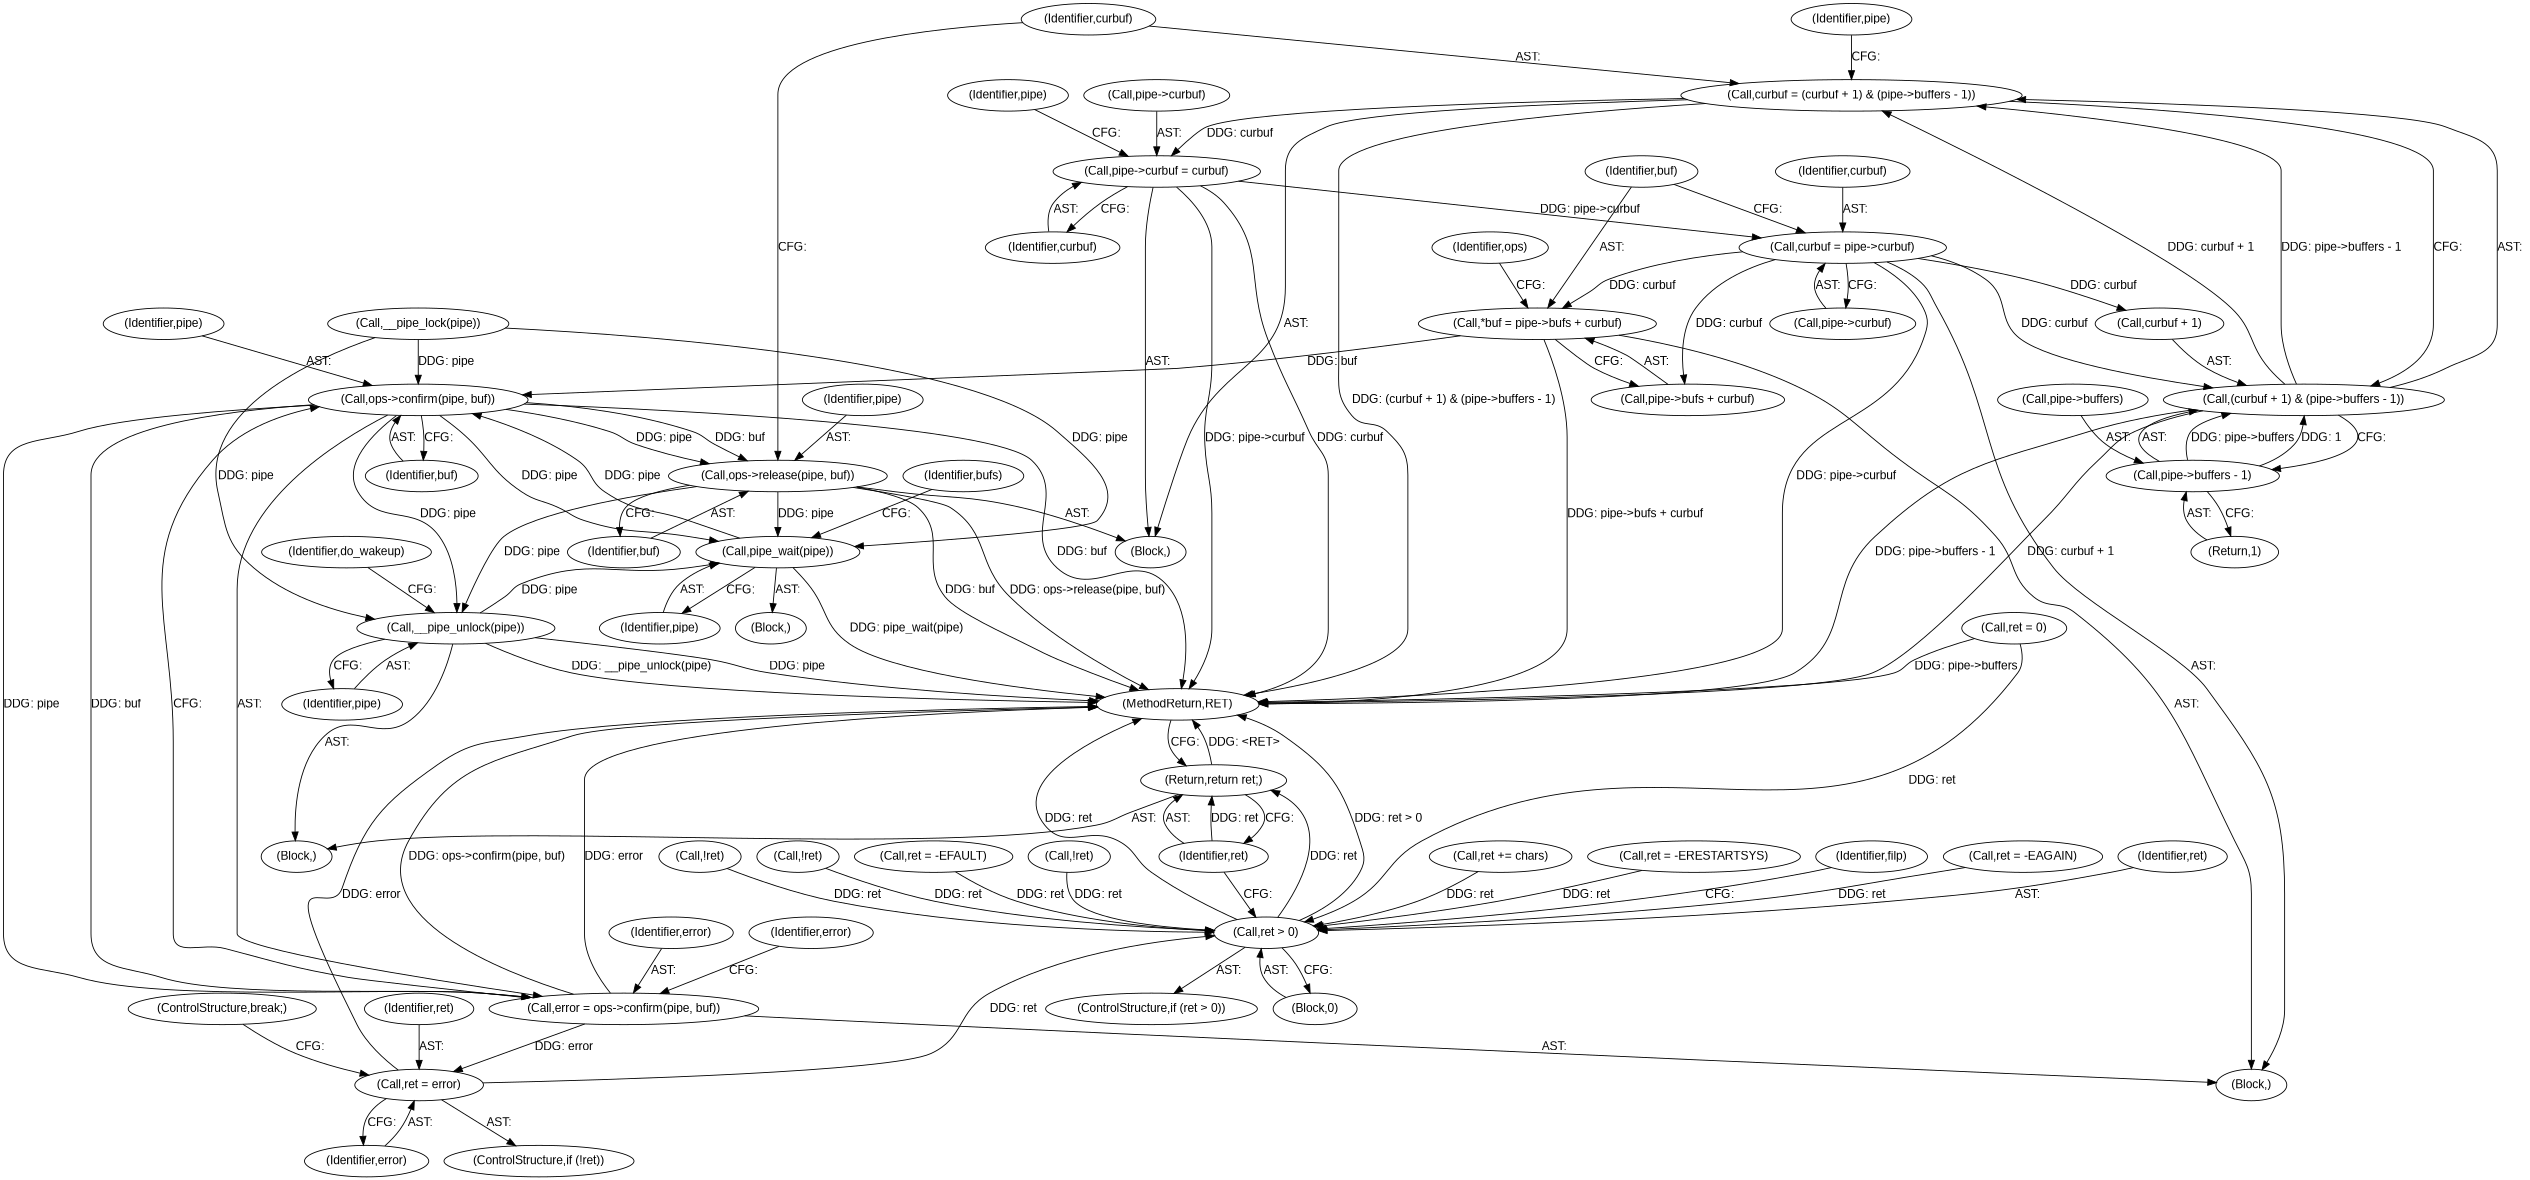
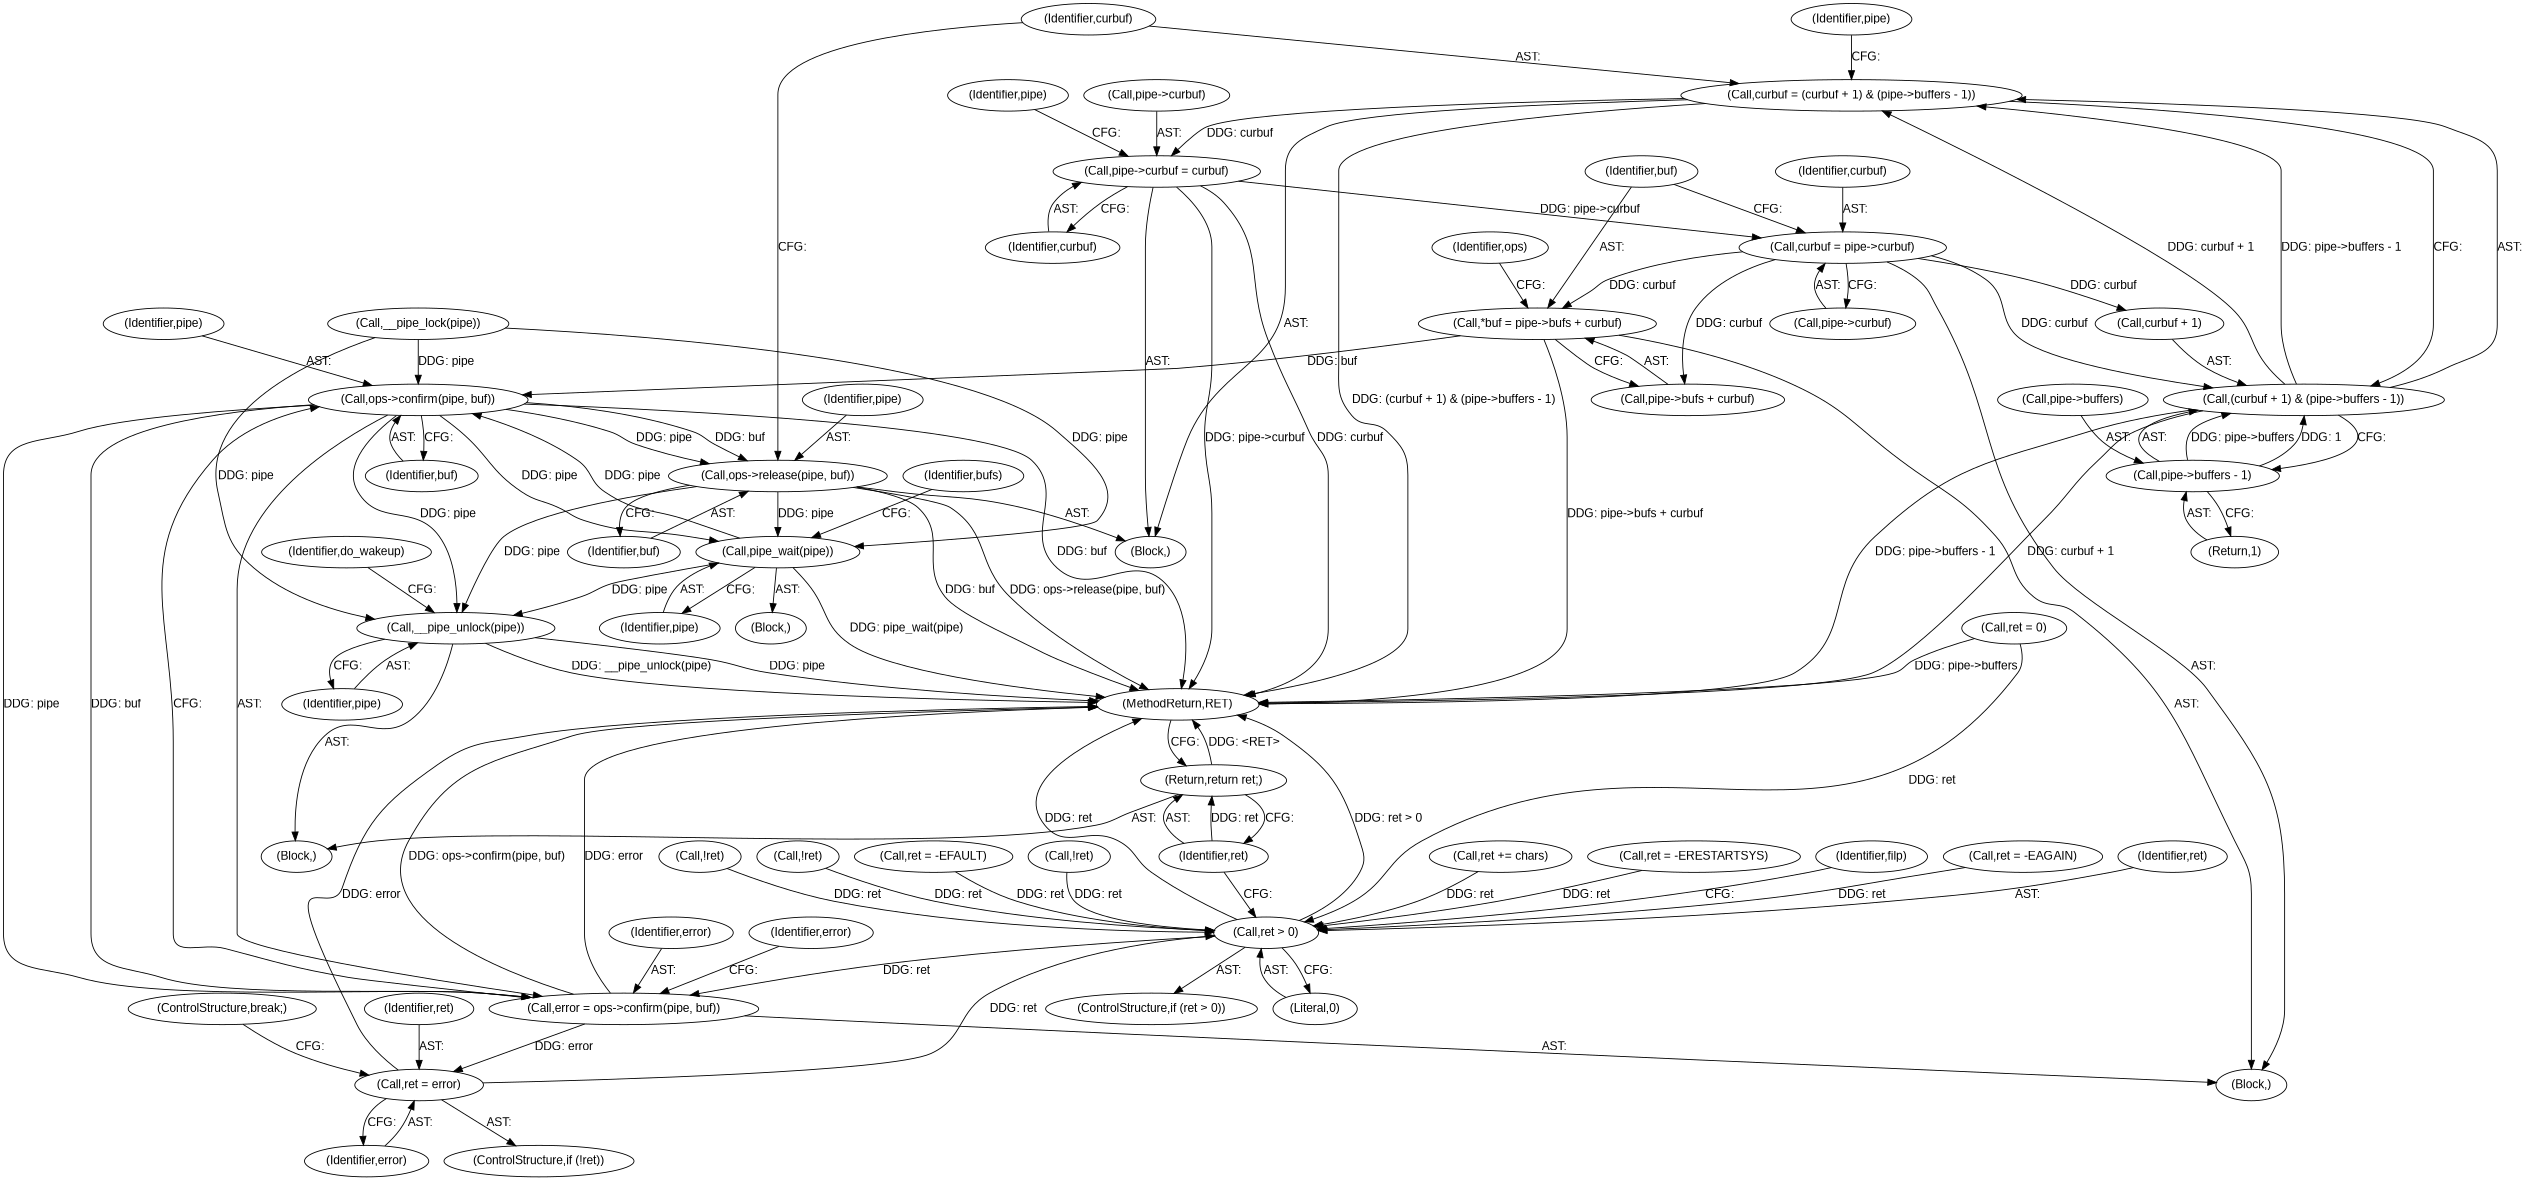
edge "(Call,__pipe_unlock(pipe))" -> "(Call,pipe_wait(pipe))": reversed
edge "(Call,curbuf = pipe->curbuf)" -> "(MethodReturn,RET)": removed, label "DDG: pipe->curbuf"
edge "(Call,ret > 0)" -> "(Return,return ret;)": now "(Call,ret > 0)" -> "(Call,error = ops->confirm(pipe, buf))"
node "(Block,0)": label "(Block,0)" -> "(Literal,0)"
